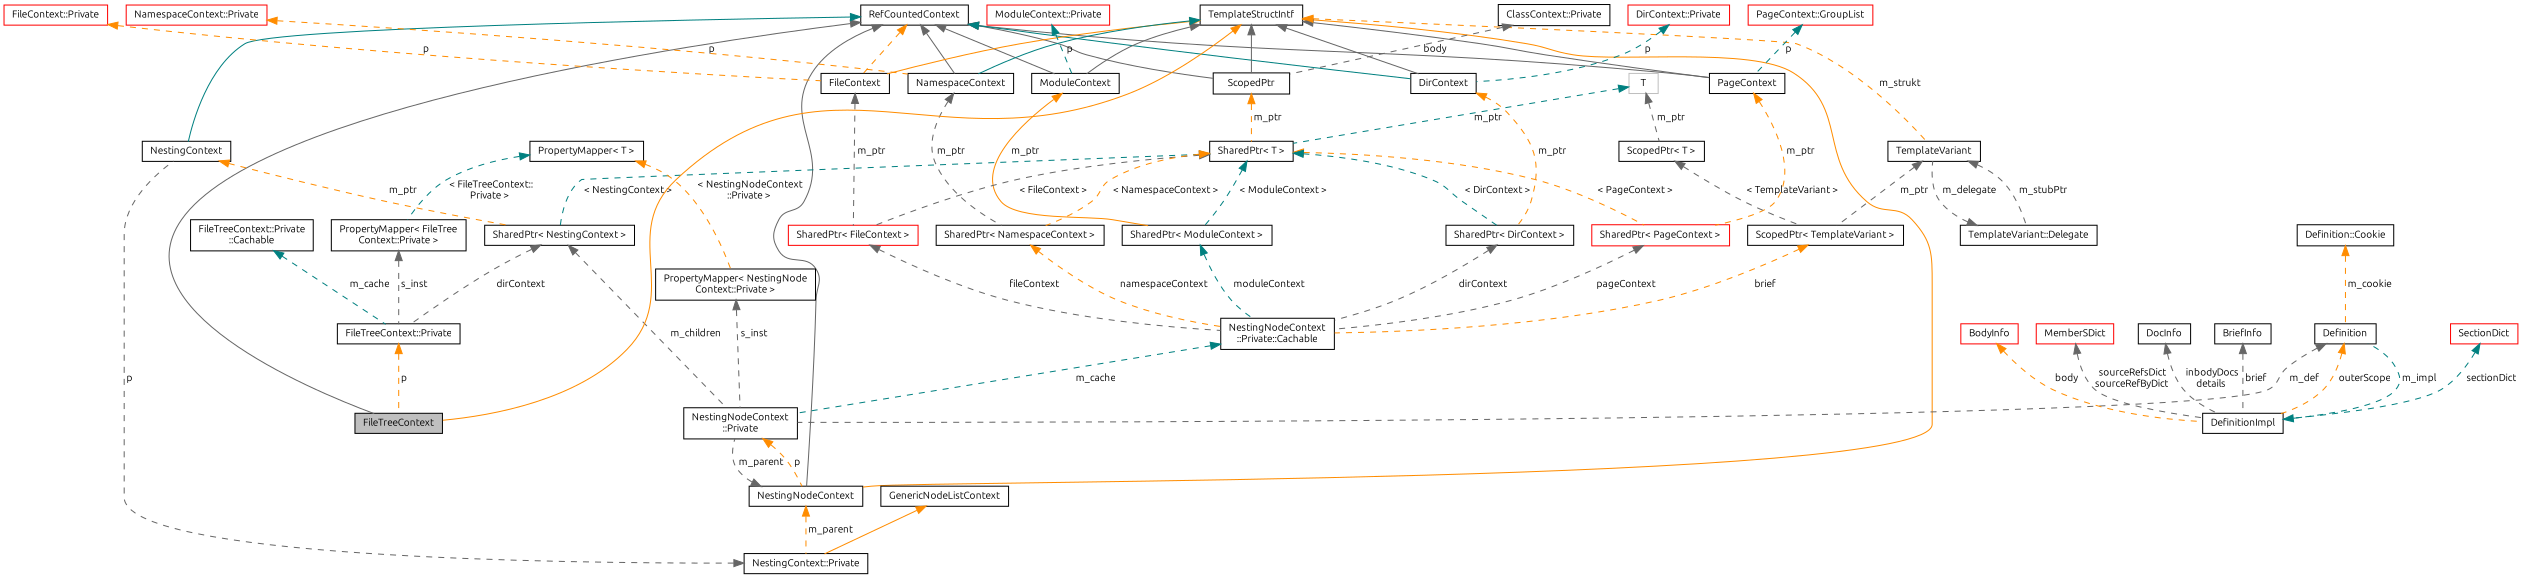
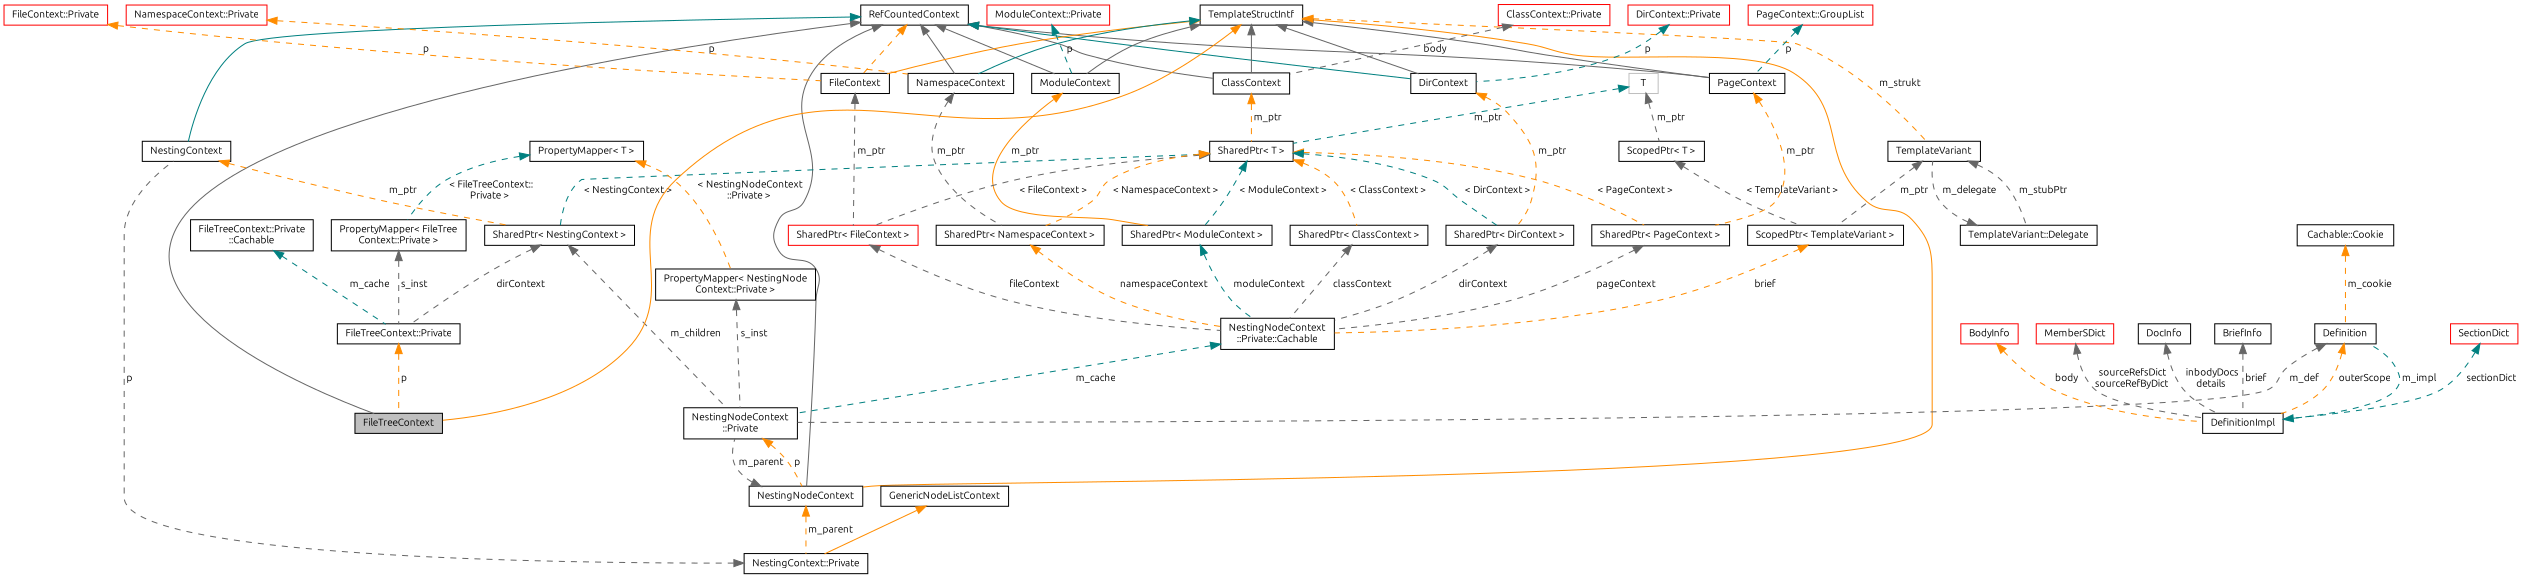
node "ClassContext::Private": color black -> red
node "ScopedPtr": label "ScopedPtr" -> "ClassContext"
node "SharedPtr< ClassContext >": added
node "SharedPtr< PageContext >": color red -> black
node "Definition::Cookie": label "Definition::Cookie" -> "Cachable::Cookie"
